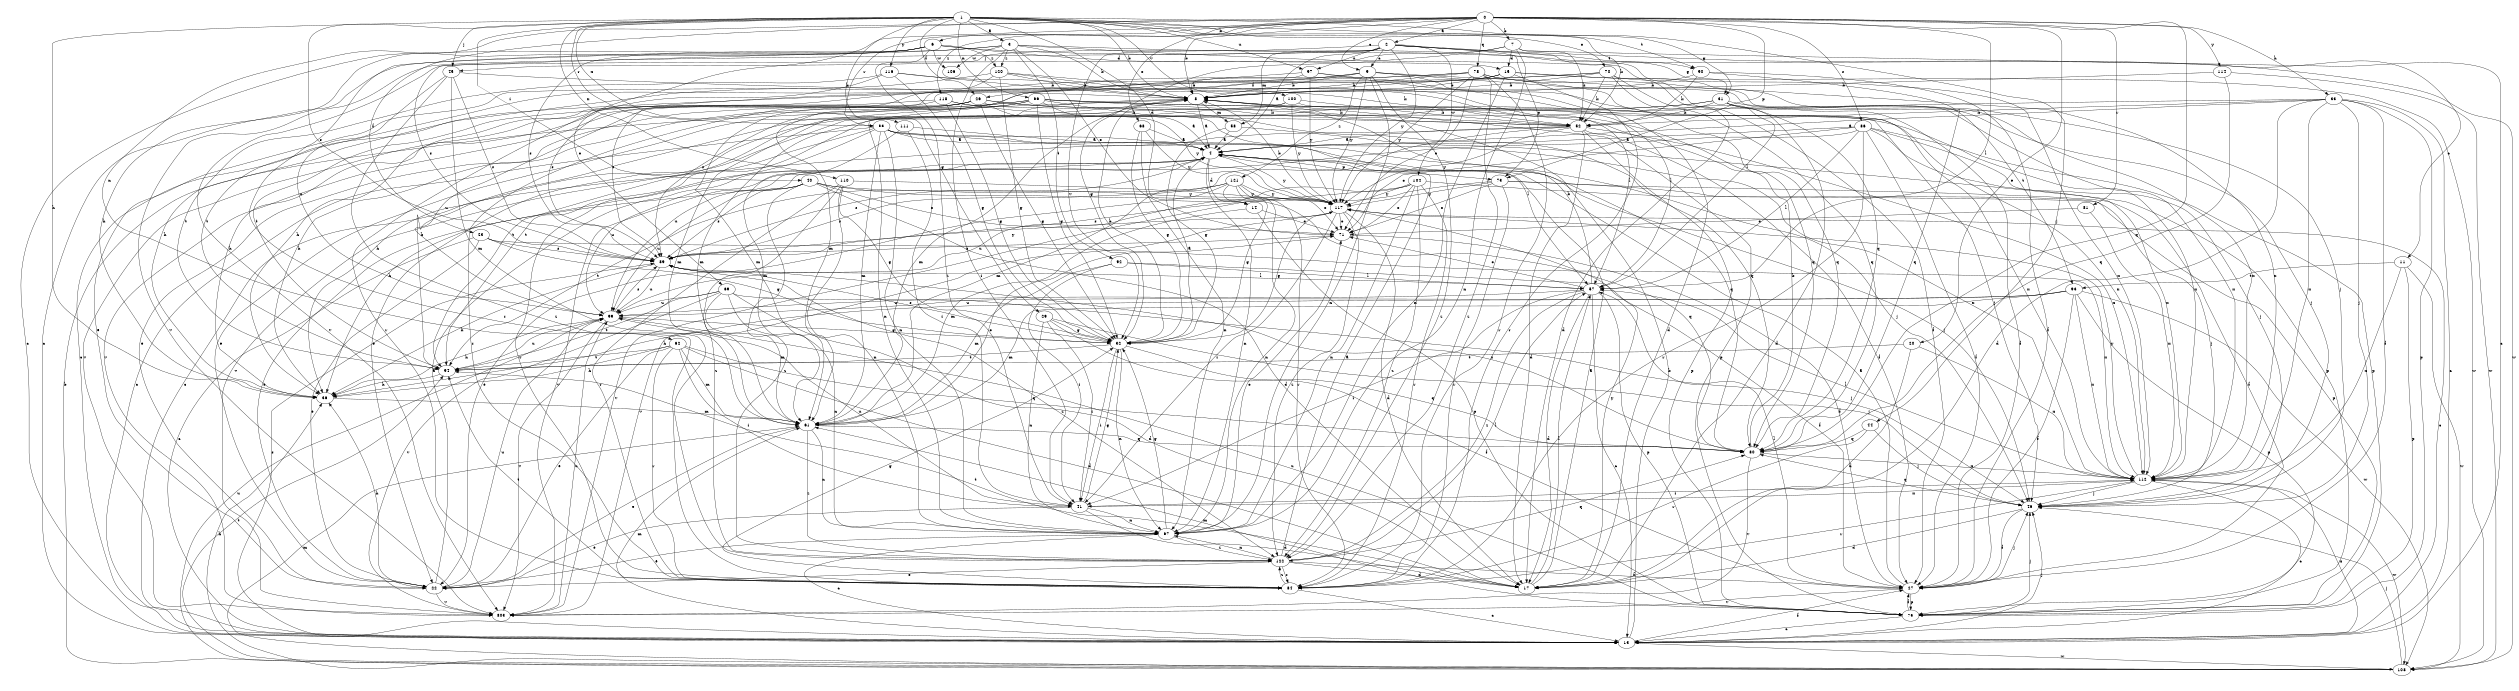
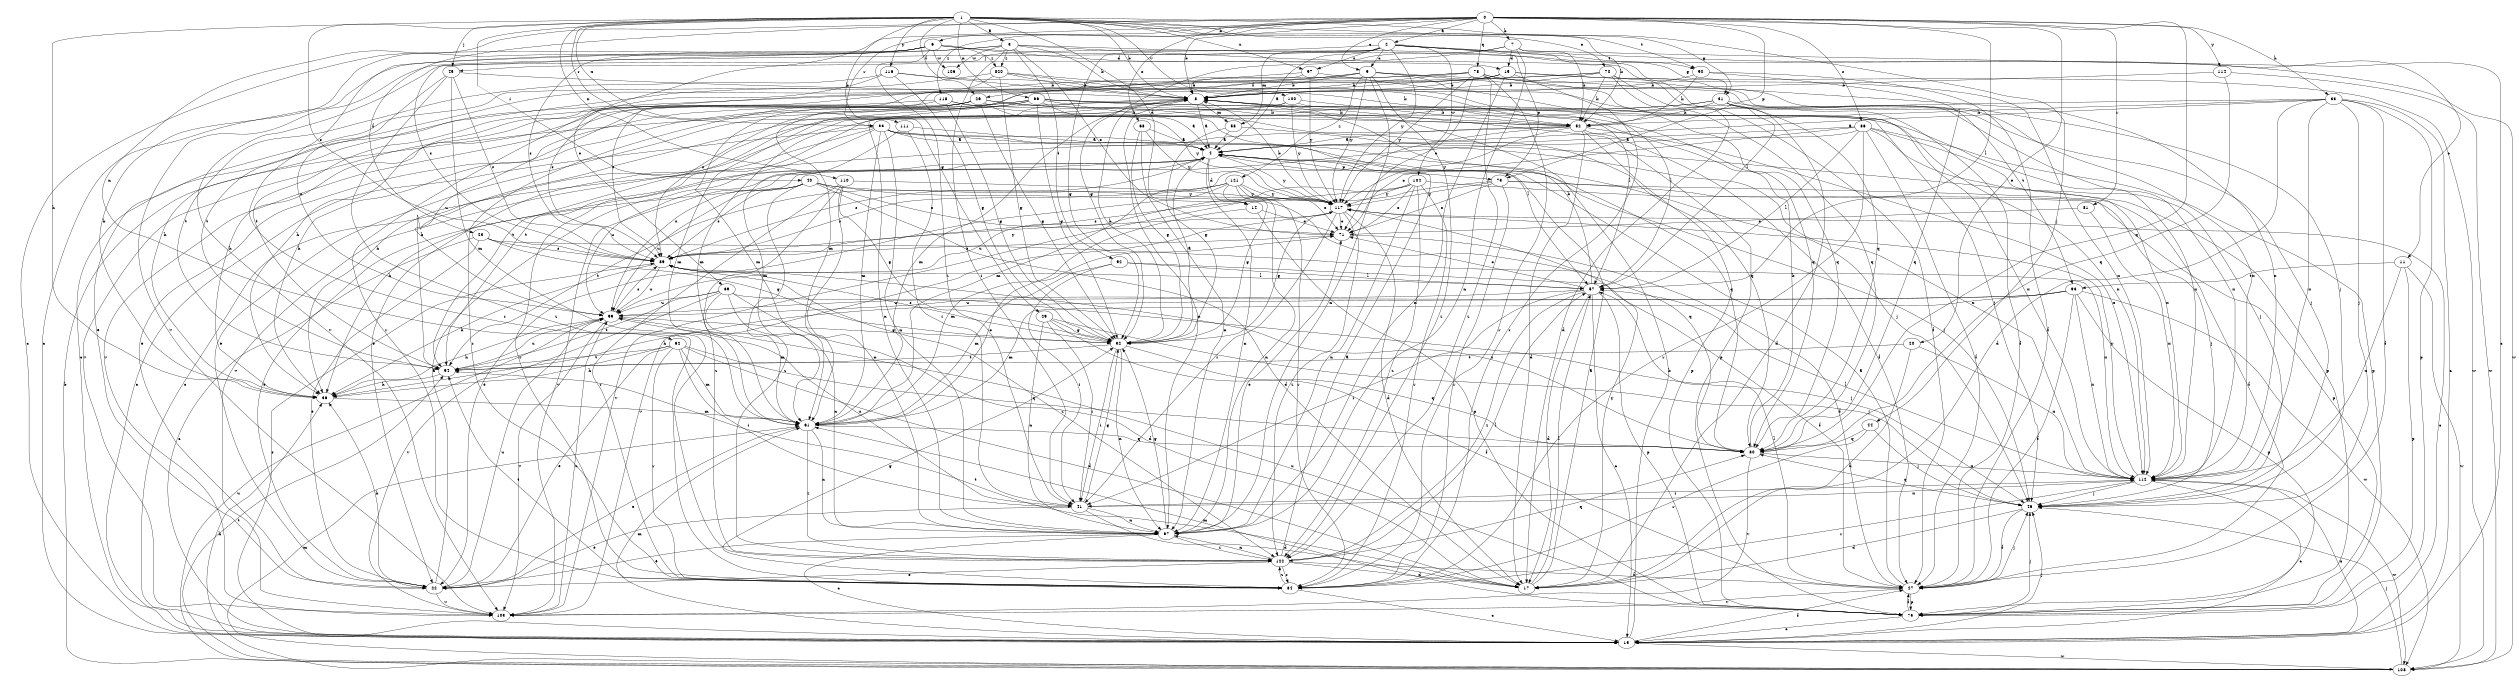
node "120": label "120" -> "820"
edge "2" -> "32": label "v" -> "g"
edge "97" -> "17": removed, label "d"
edge "8" -> "67": added, label "n"
node "803": label "803" -> "103"
